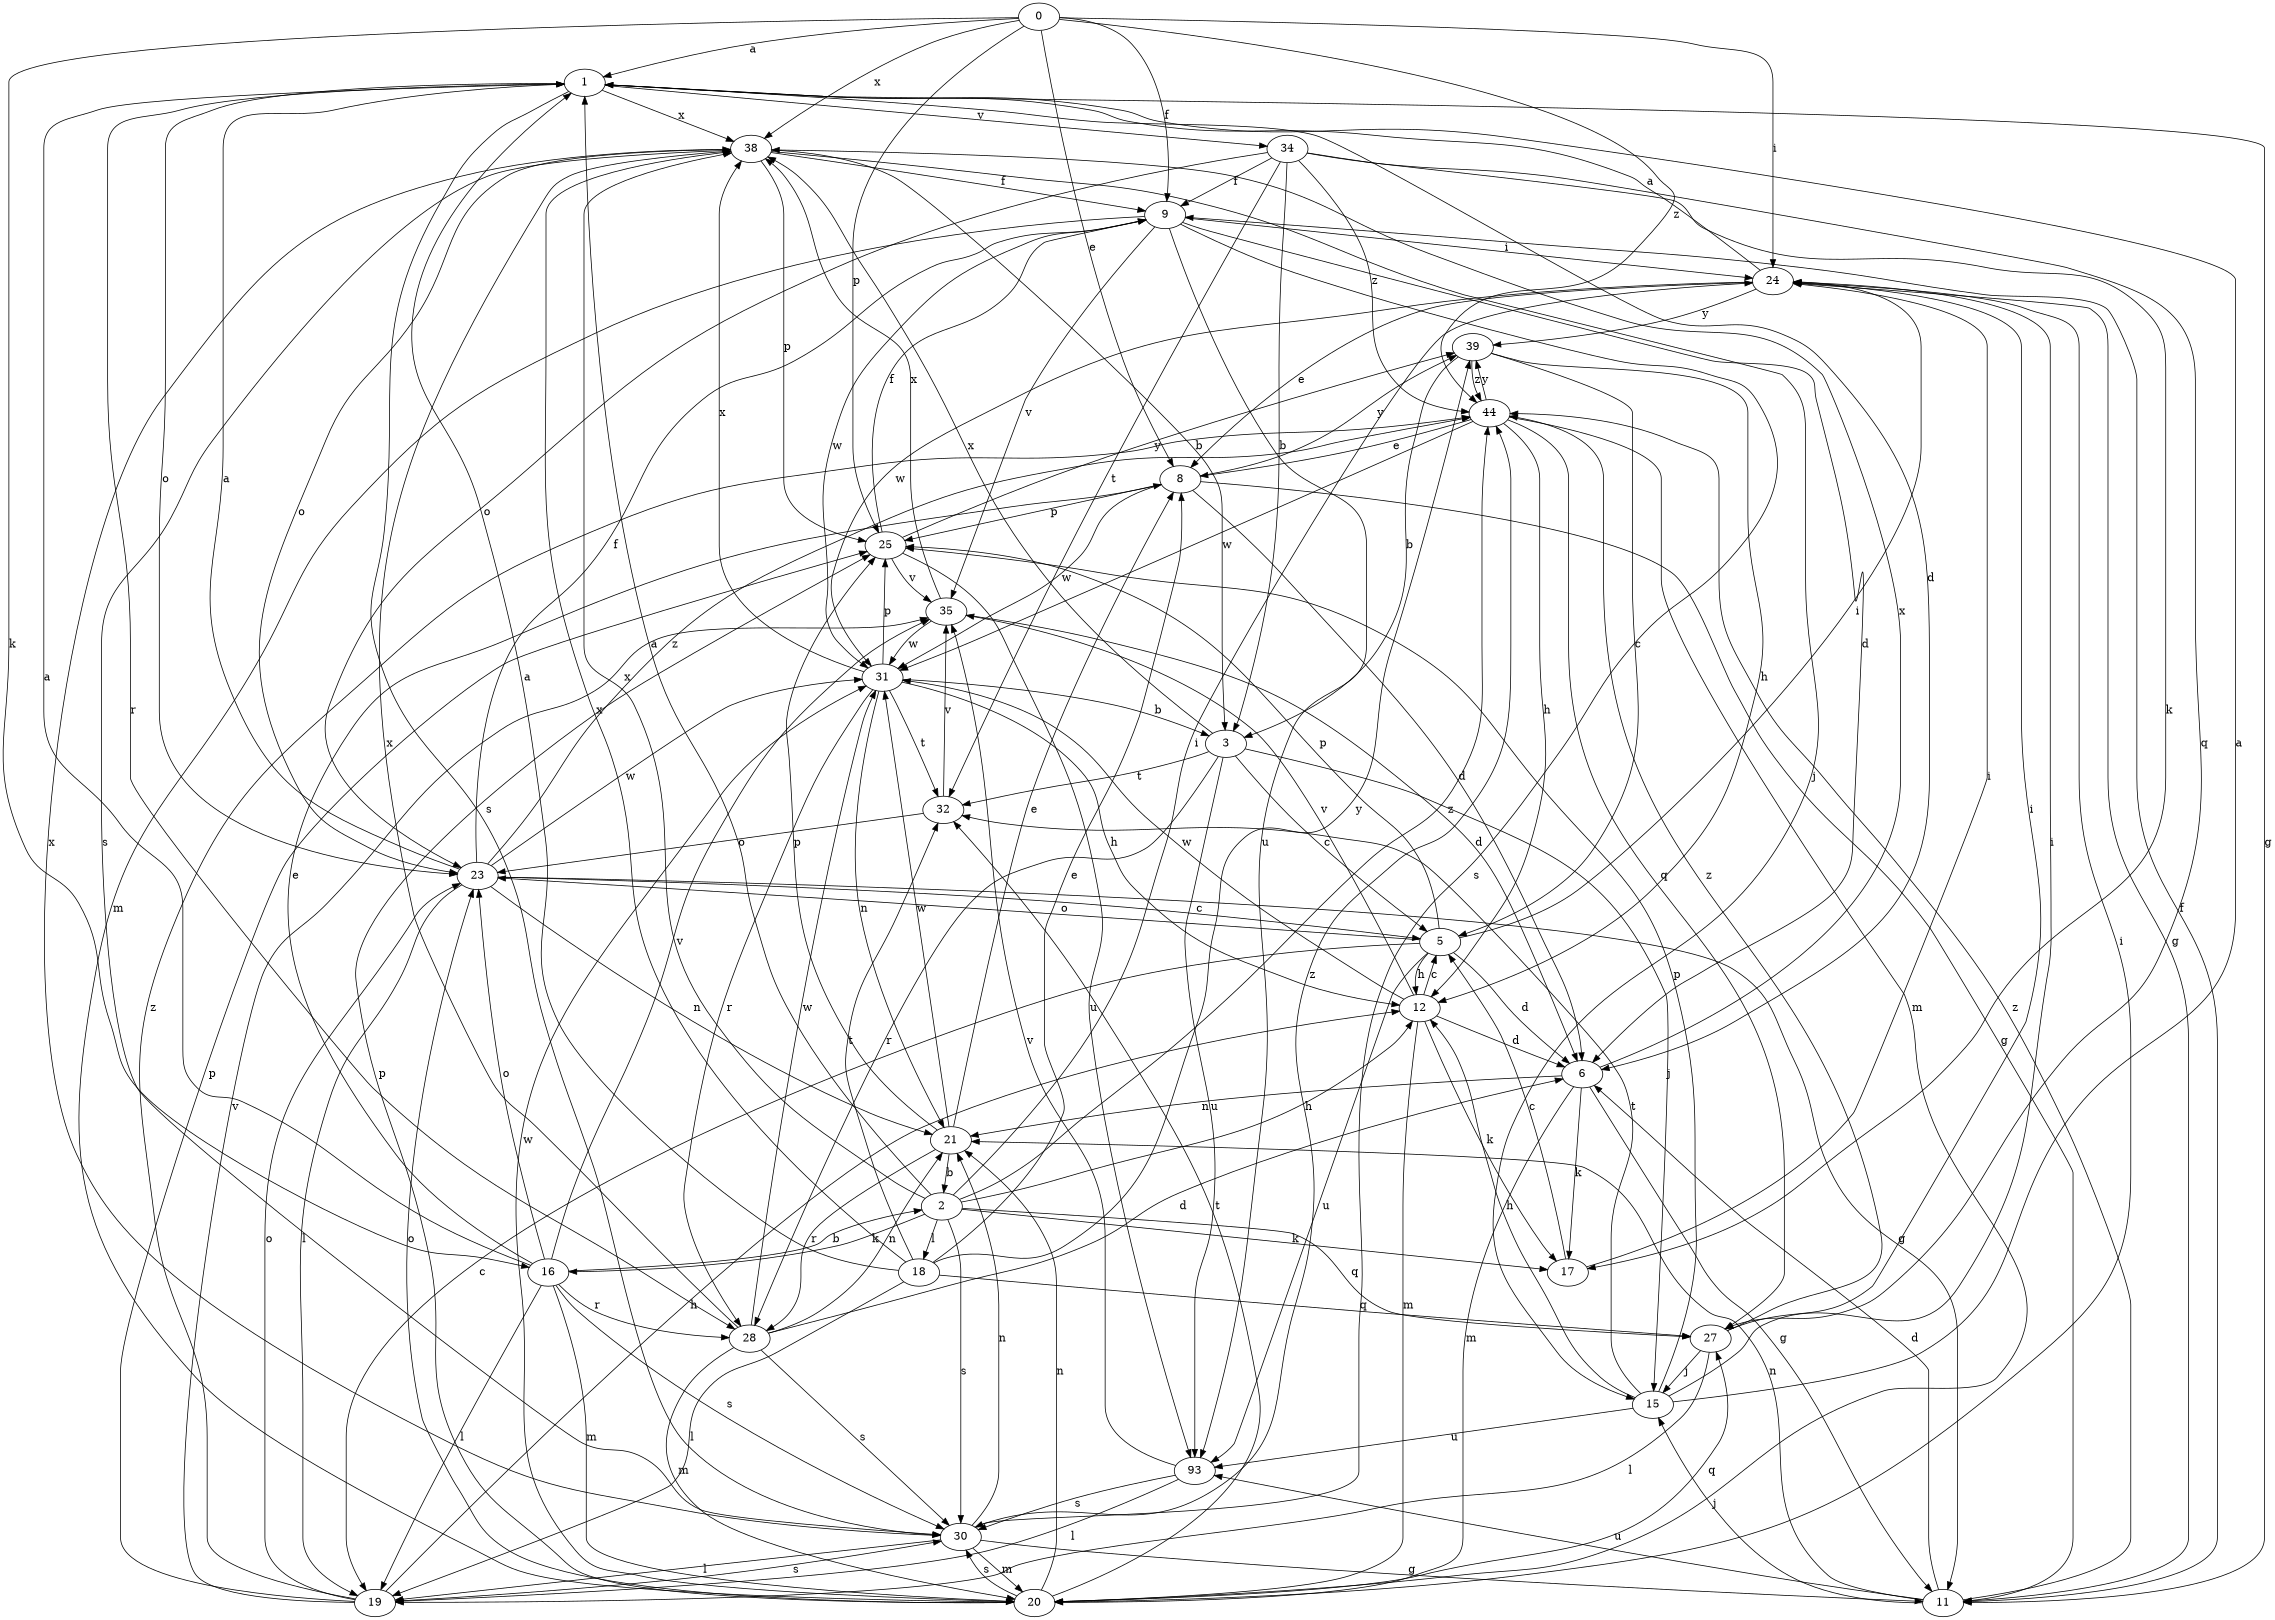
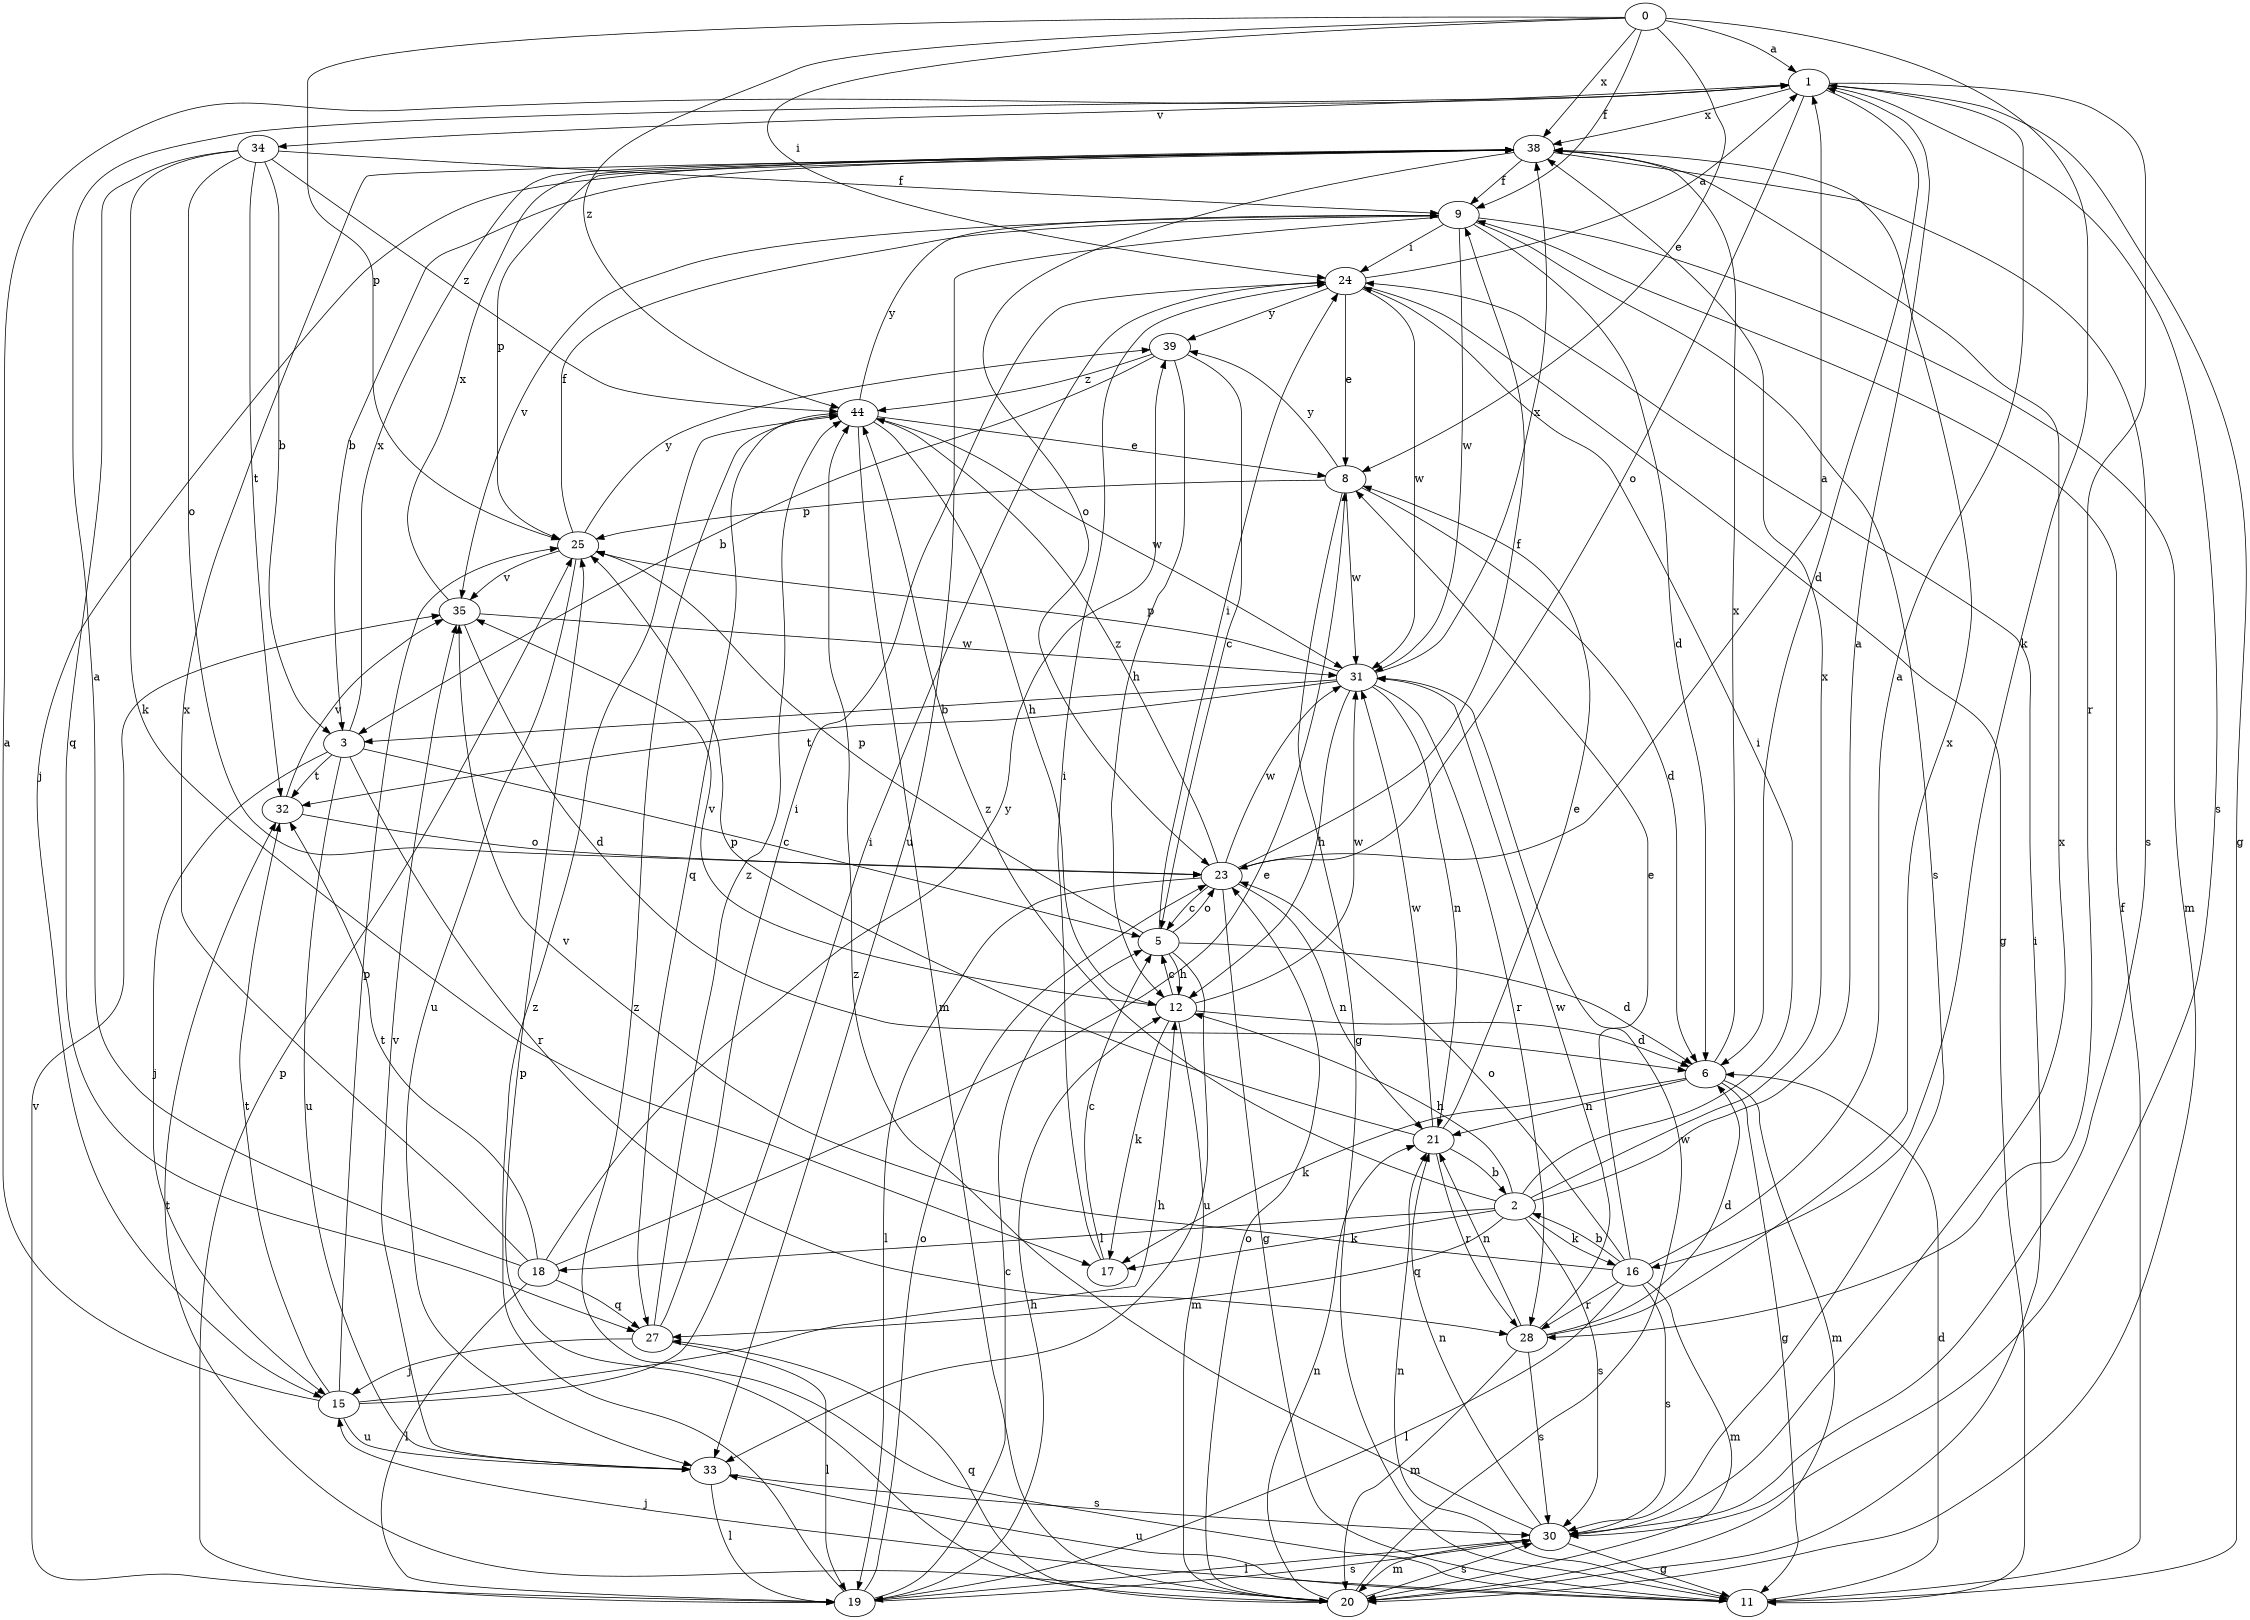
edge "44" -> "39": now "44" -> "9"
edge "5" -> "19": reversed
node "93": label "93" -> "33"
